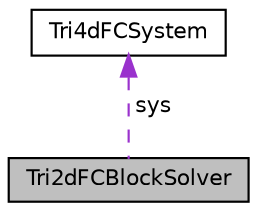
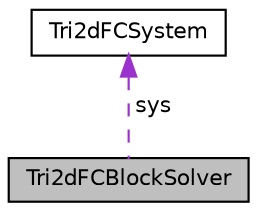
node "Tri4dFCSystem": label "Tri4dFCSystem" -> "Tri2dFCSystem"
